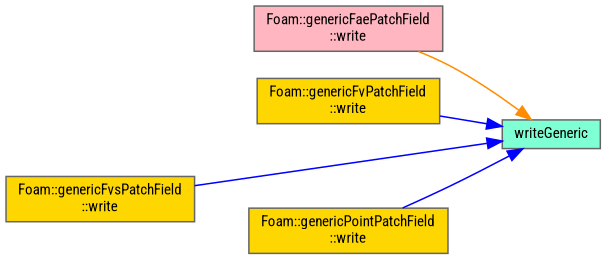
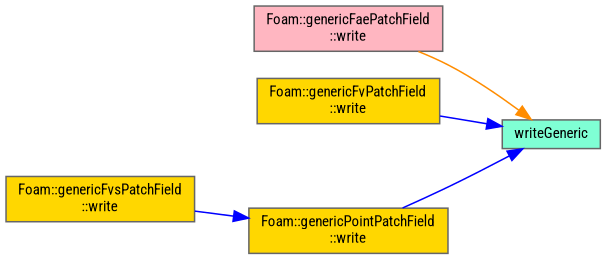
edge "Foam::genericFvsPatchField ::write" -> "writeGeneric": now "Foam::genericFvsPatchField ::write" -> "Foam::genericPointPatchField ::write"
